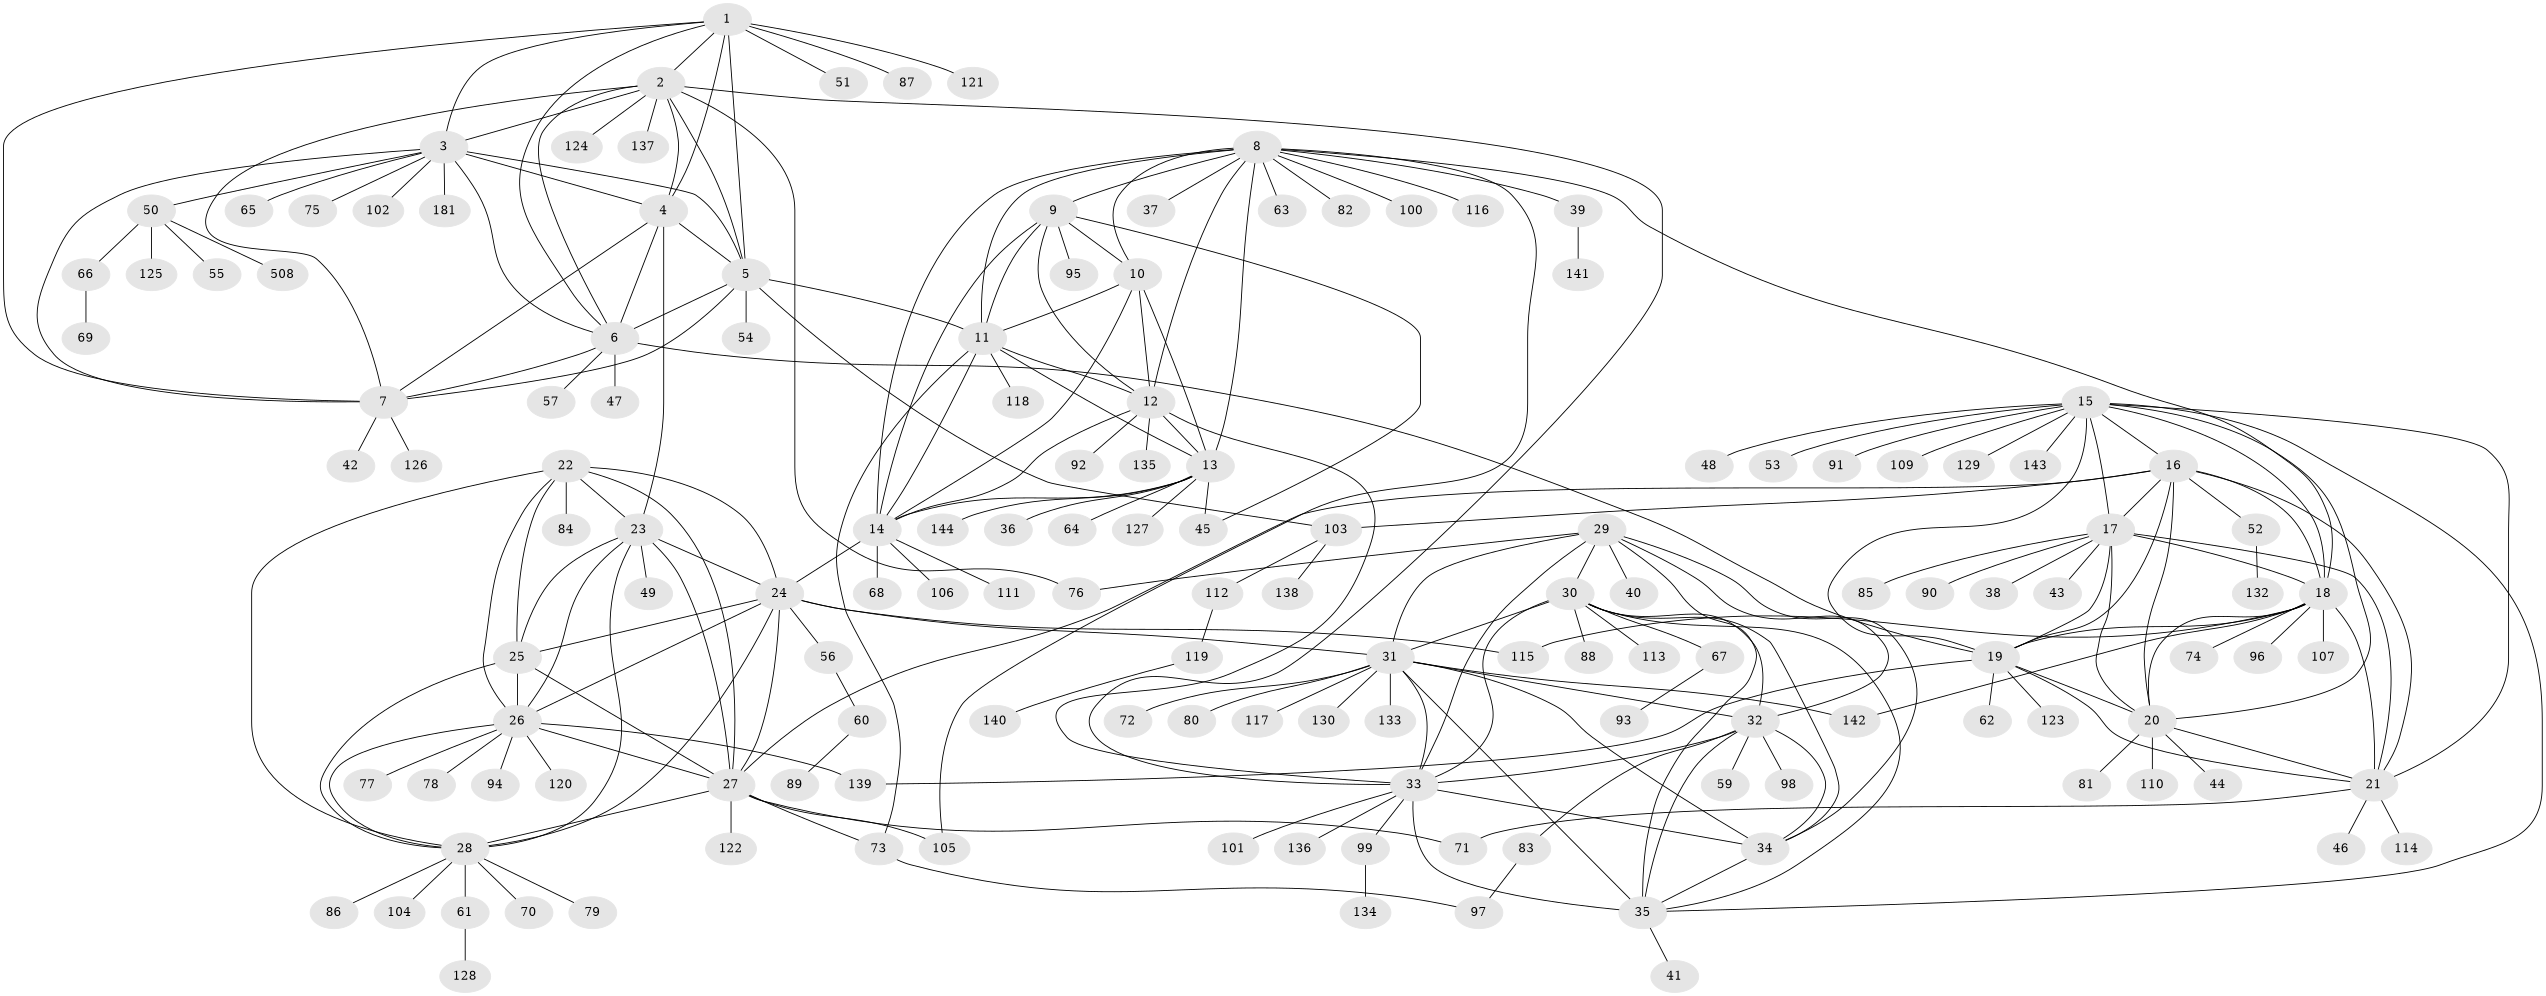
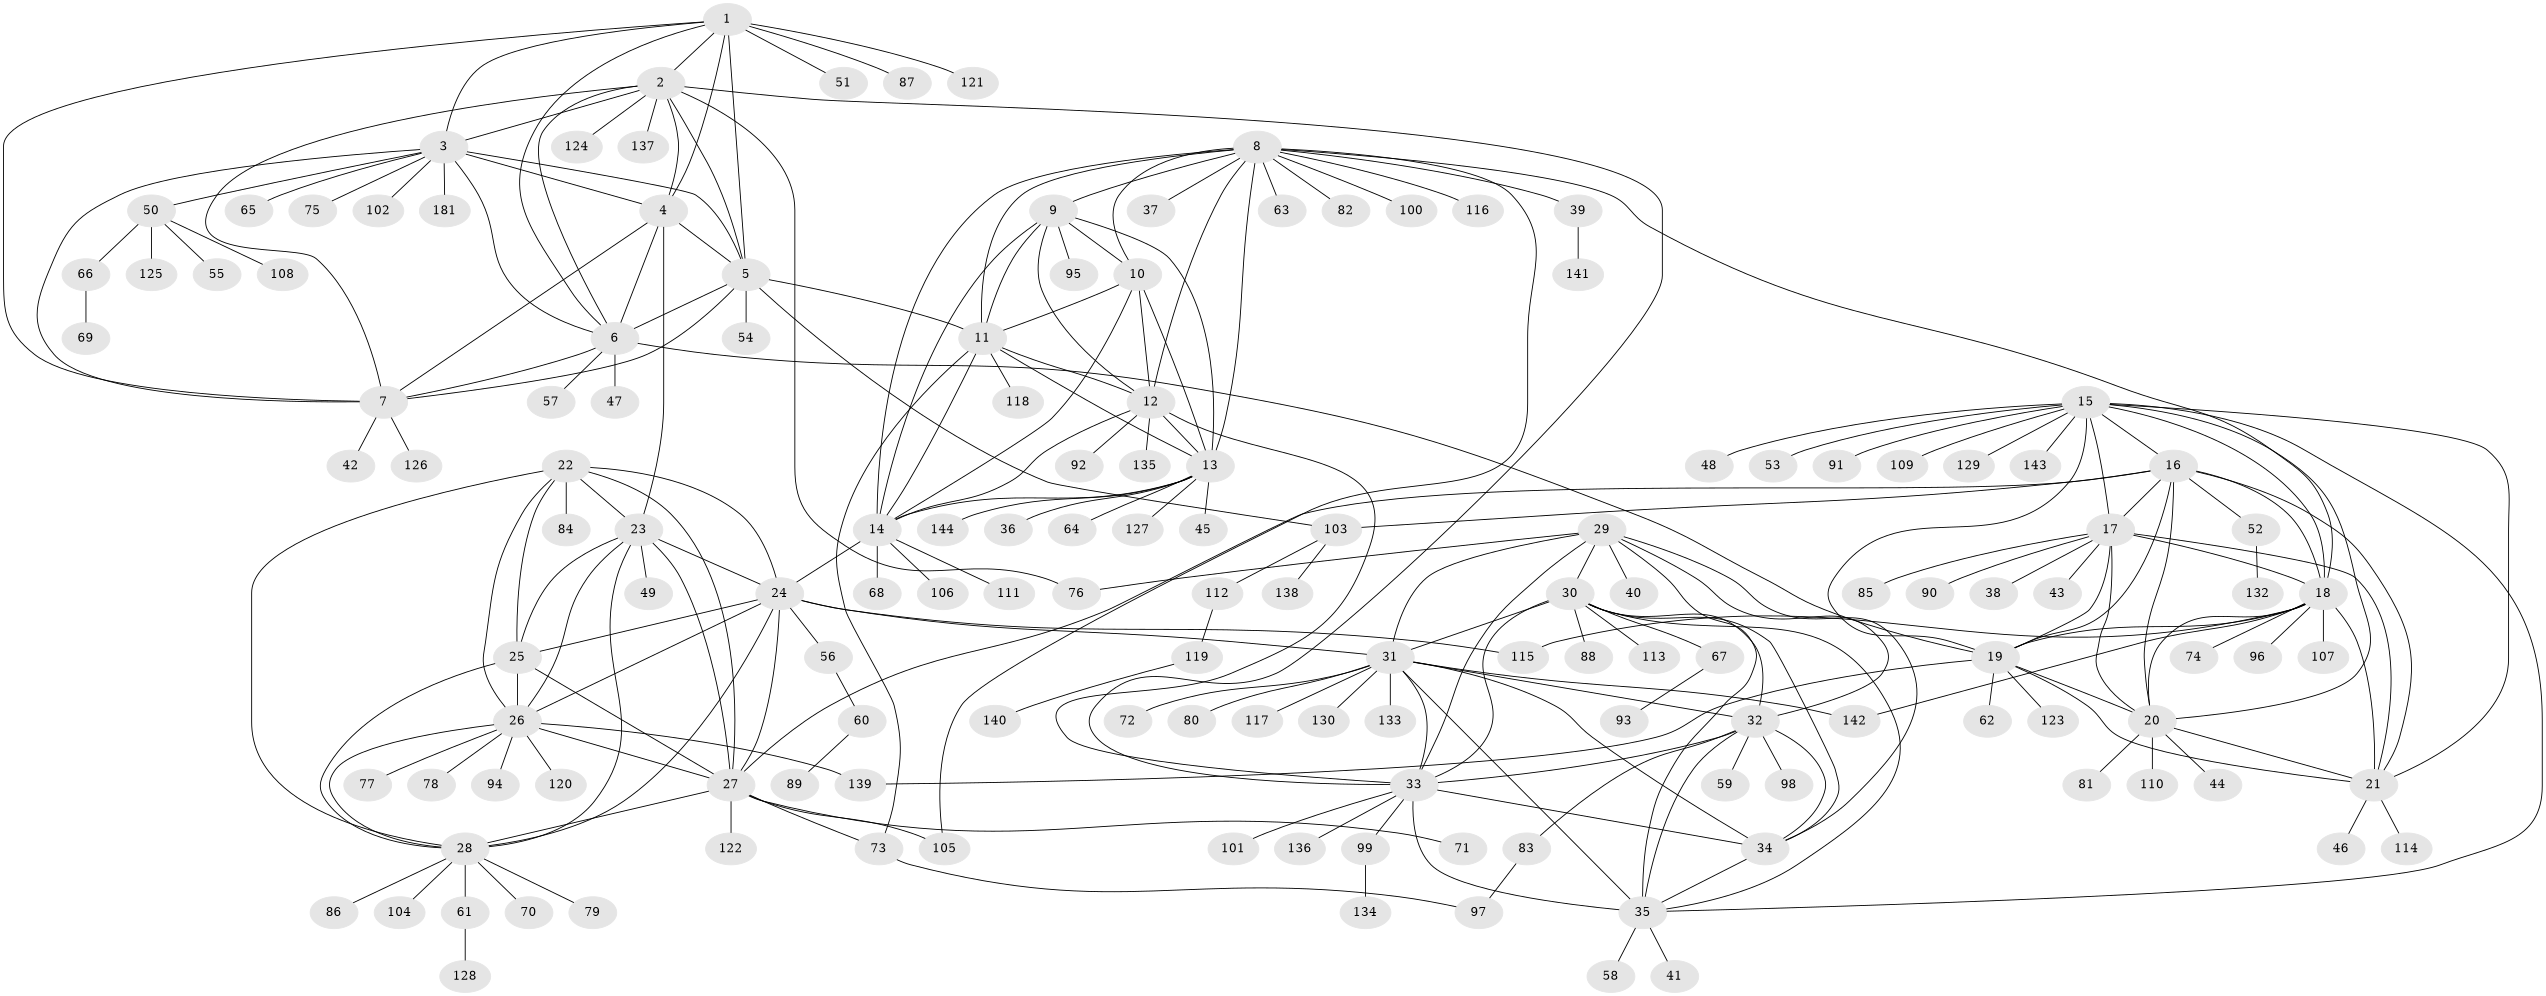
node "508": label "508" -> "108"
edge "9" -- "45": now "9" -- "13"
edge "21" -- "71": removed
node "58": added
